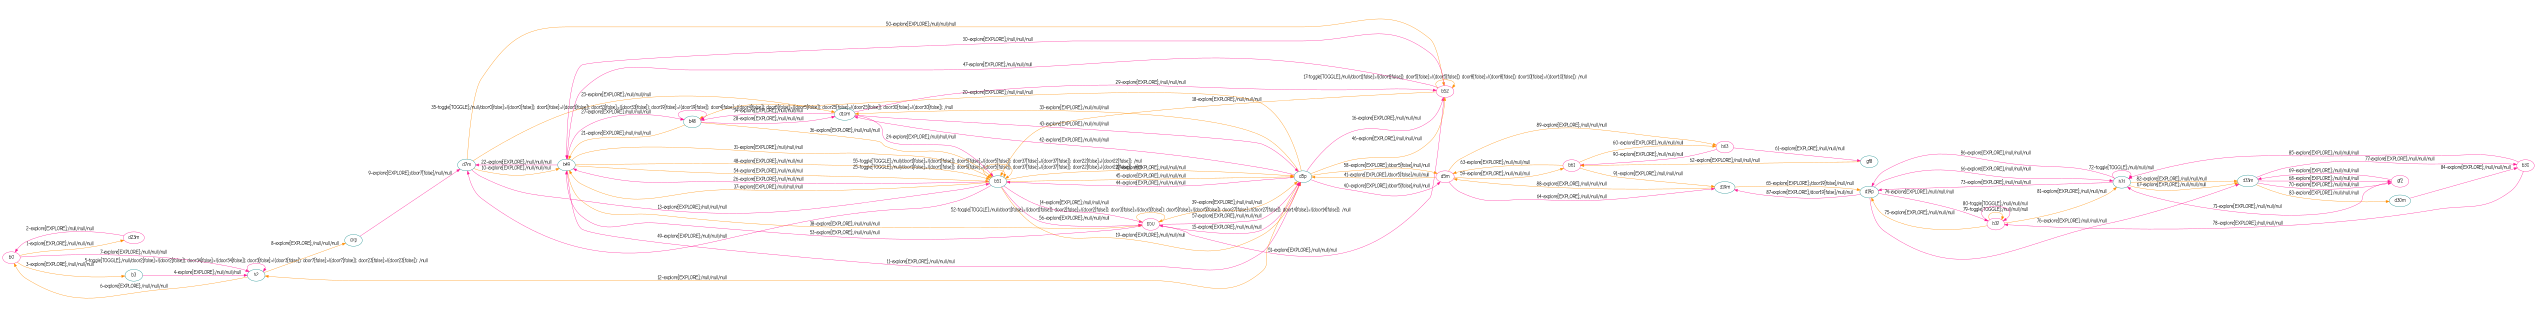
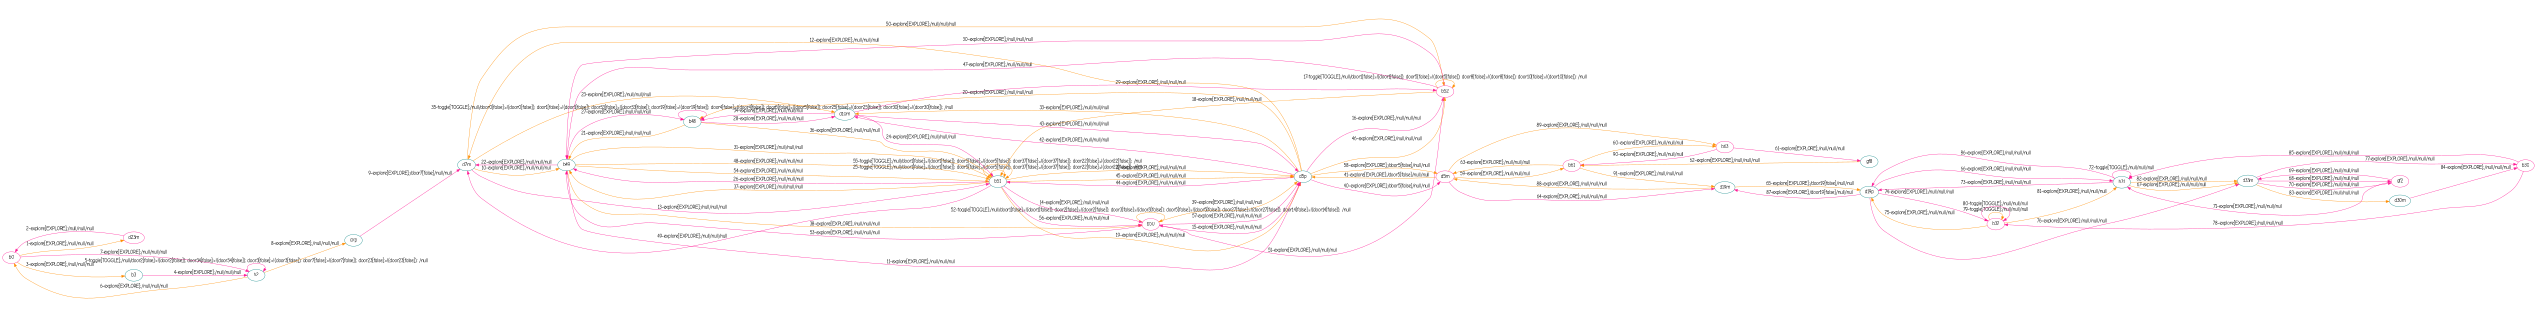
edge "d5p" -> "b2": now "d5p" -> "d7m"
